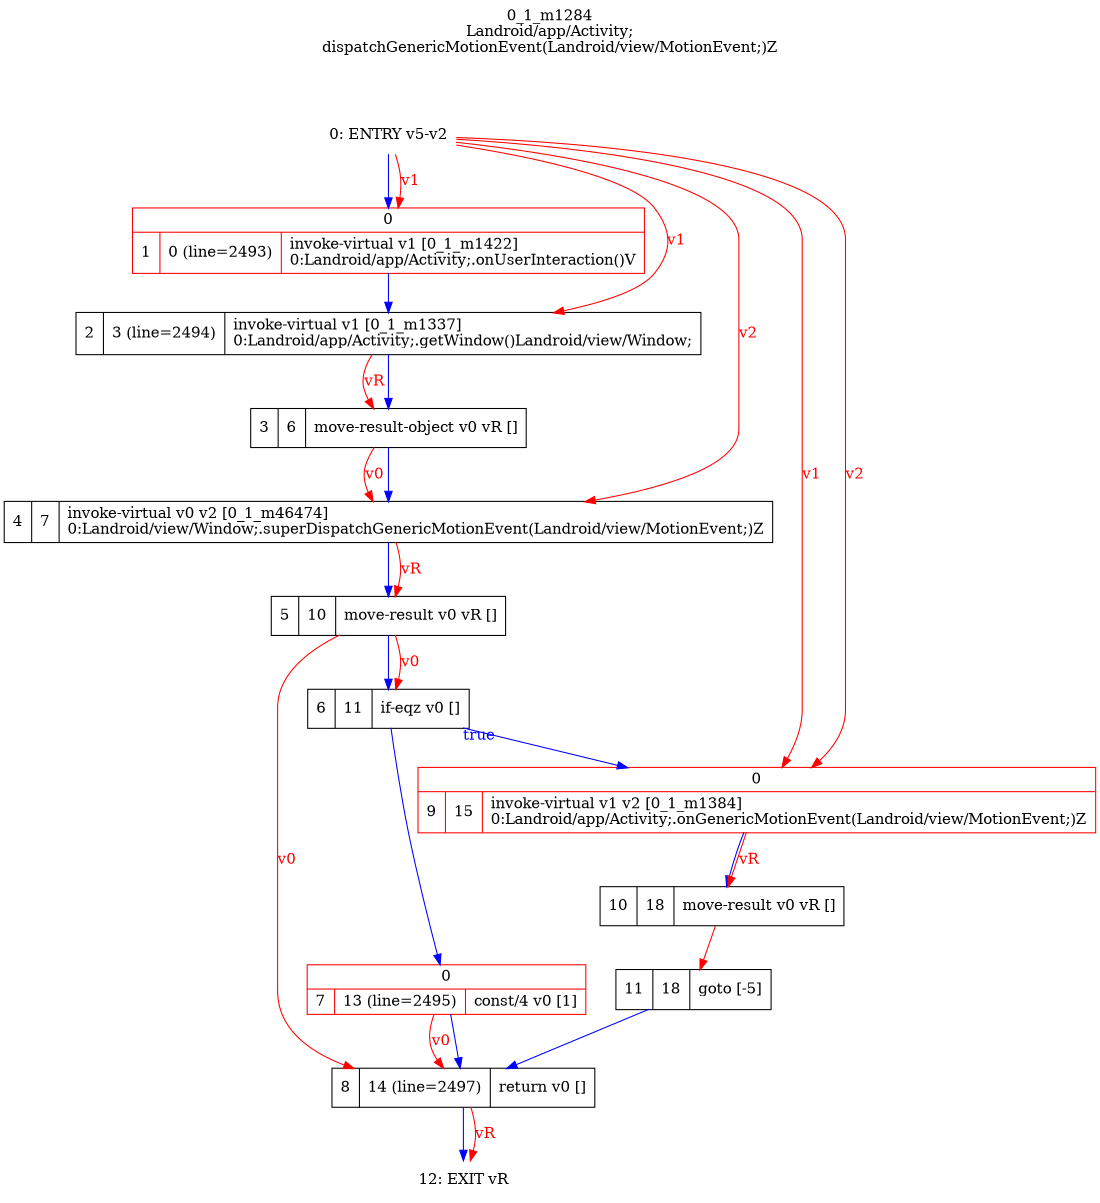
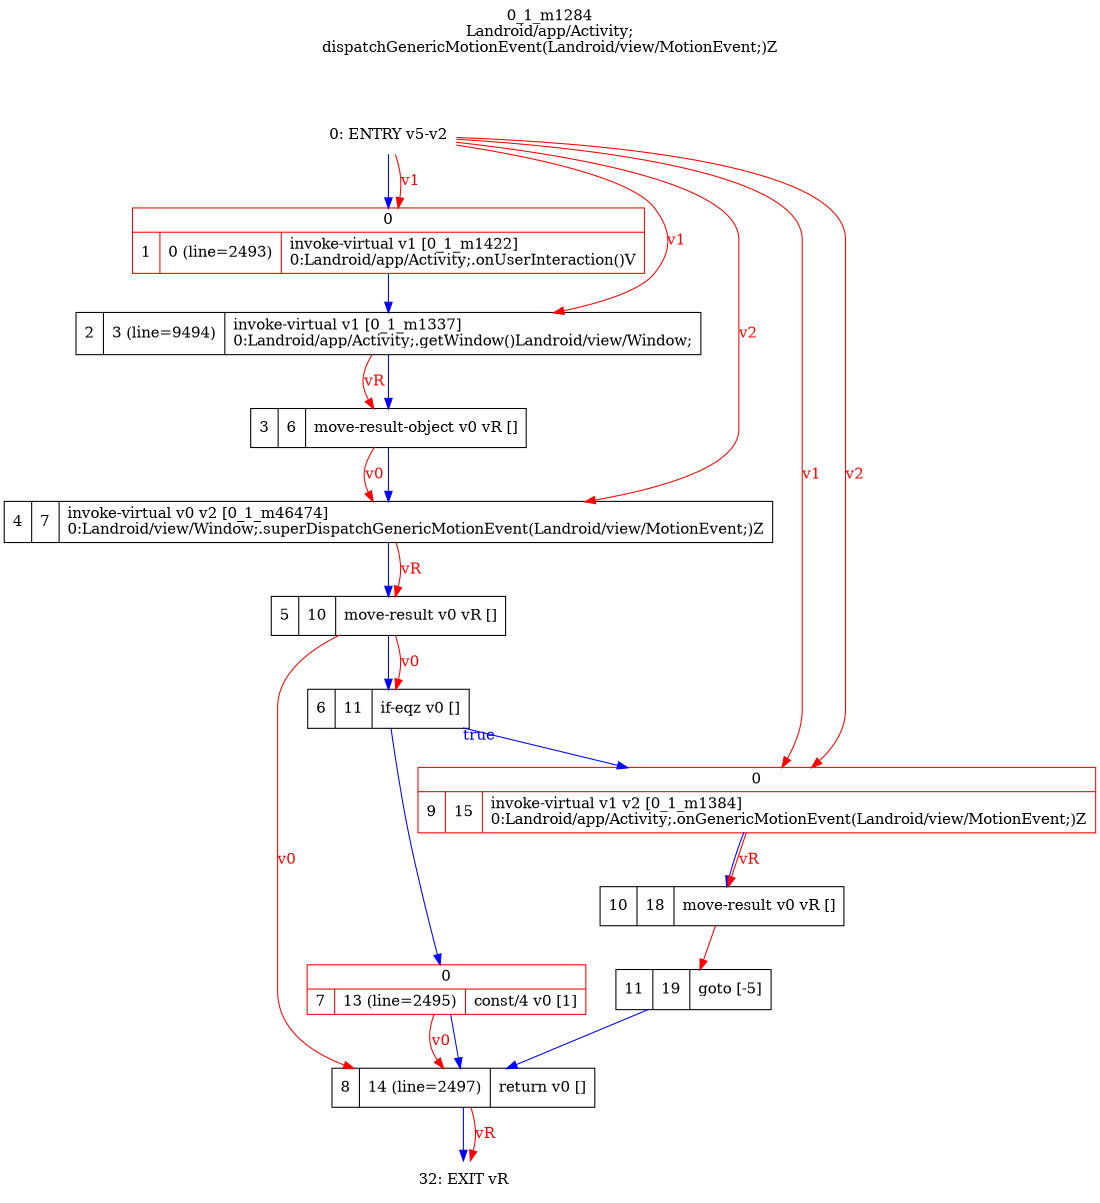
node "2": text "3 (line=2494)" -> "3 (line=9494)"
node "11": text "18" -> "19"
node "12: EXIT vR": label "12: EXIT vR" -> "32: EXIT vR"
